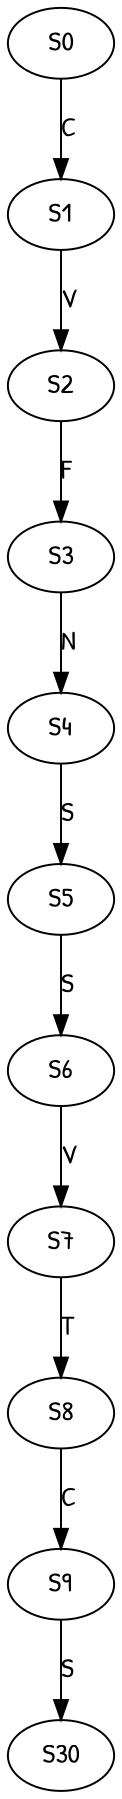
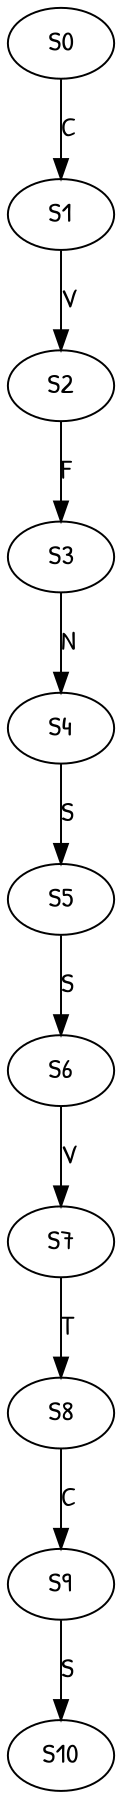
node "S30": label "S30" -> "S10"
